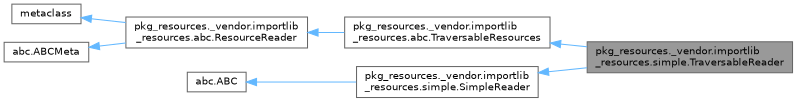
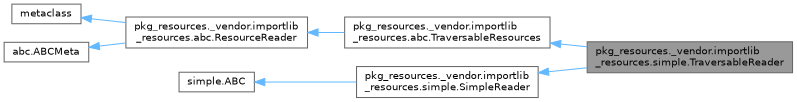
node "abc.ABC": label "abc.ABC" -> "simple.ABC"
